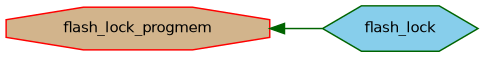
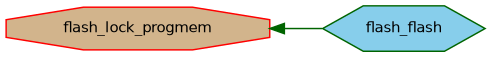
node "flash_lock": label "flash_lock" -> "flash_flash"
